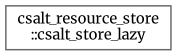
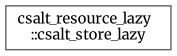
node "csalt_resource_store ::csalt_store_lazy": label "csalt_resource_store ::csalt_store_lazy" -> "csalt_resource_lazy ::csalt_store_lazy"
